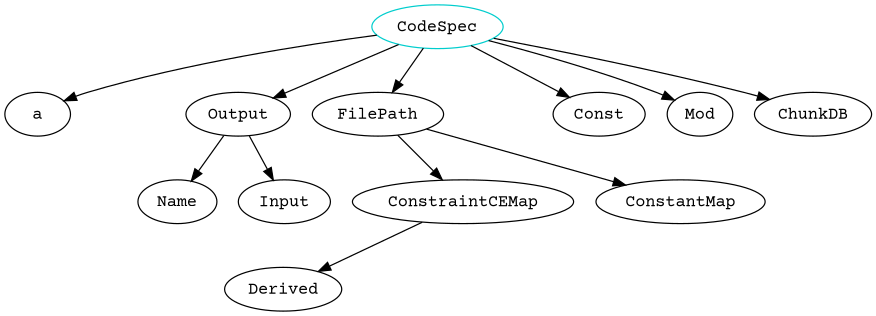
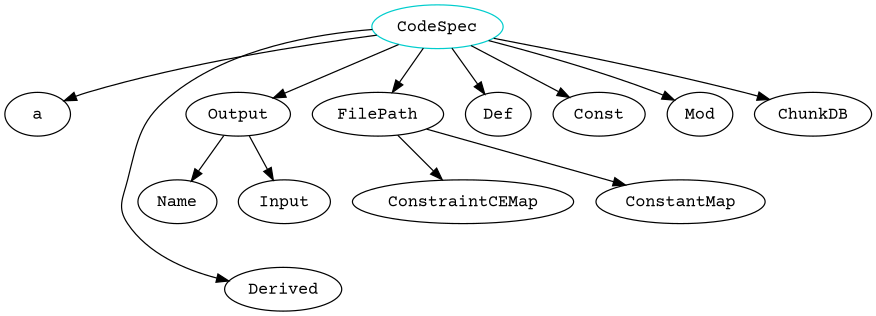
node "Def": added
edge "ConstraintCEMap" -> "Derived": now "CodeSpec" -> "Derived"
